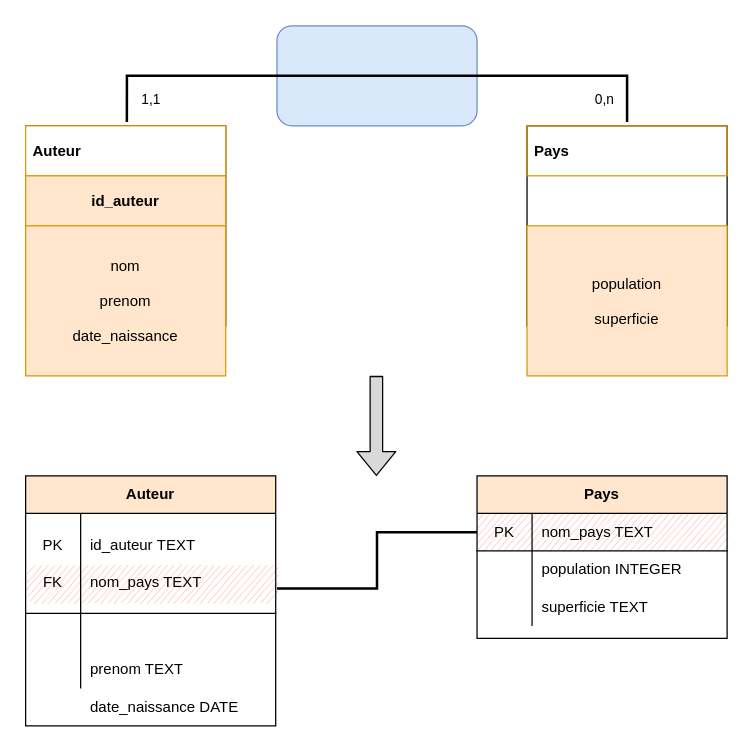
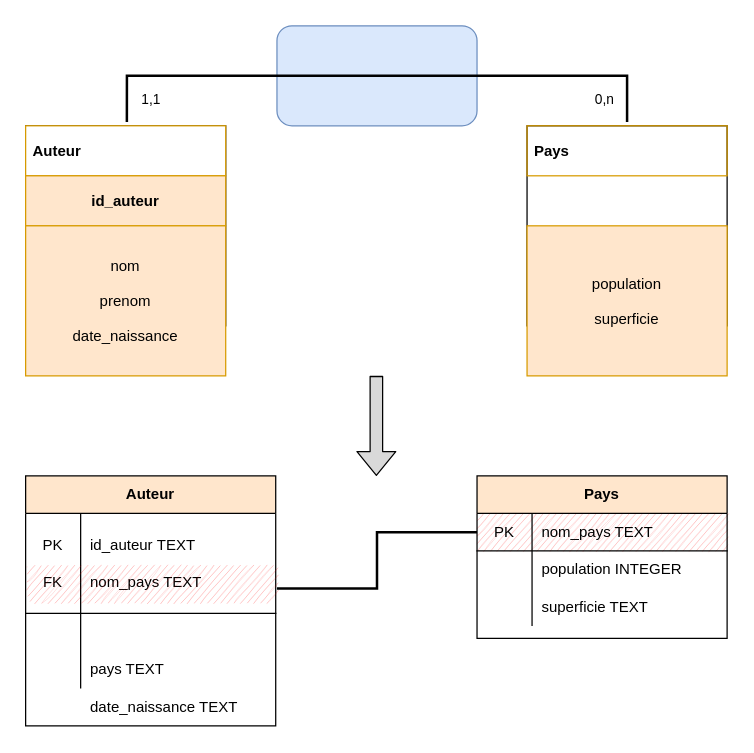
node "prenom TEXT": label "prenom TEXT" -> "pays TEXT"
node "date_naissance DATE": label "date_naissance DATE" -> "date_naissance TEXT"
